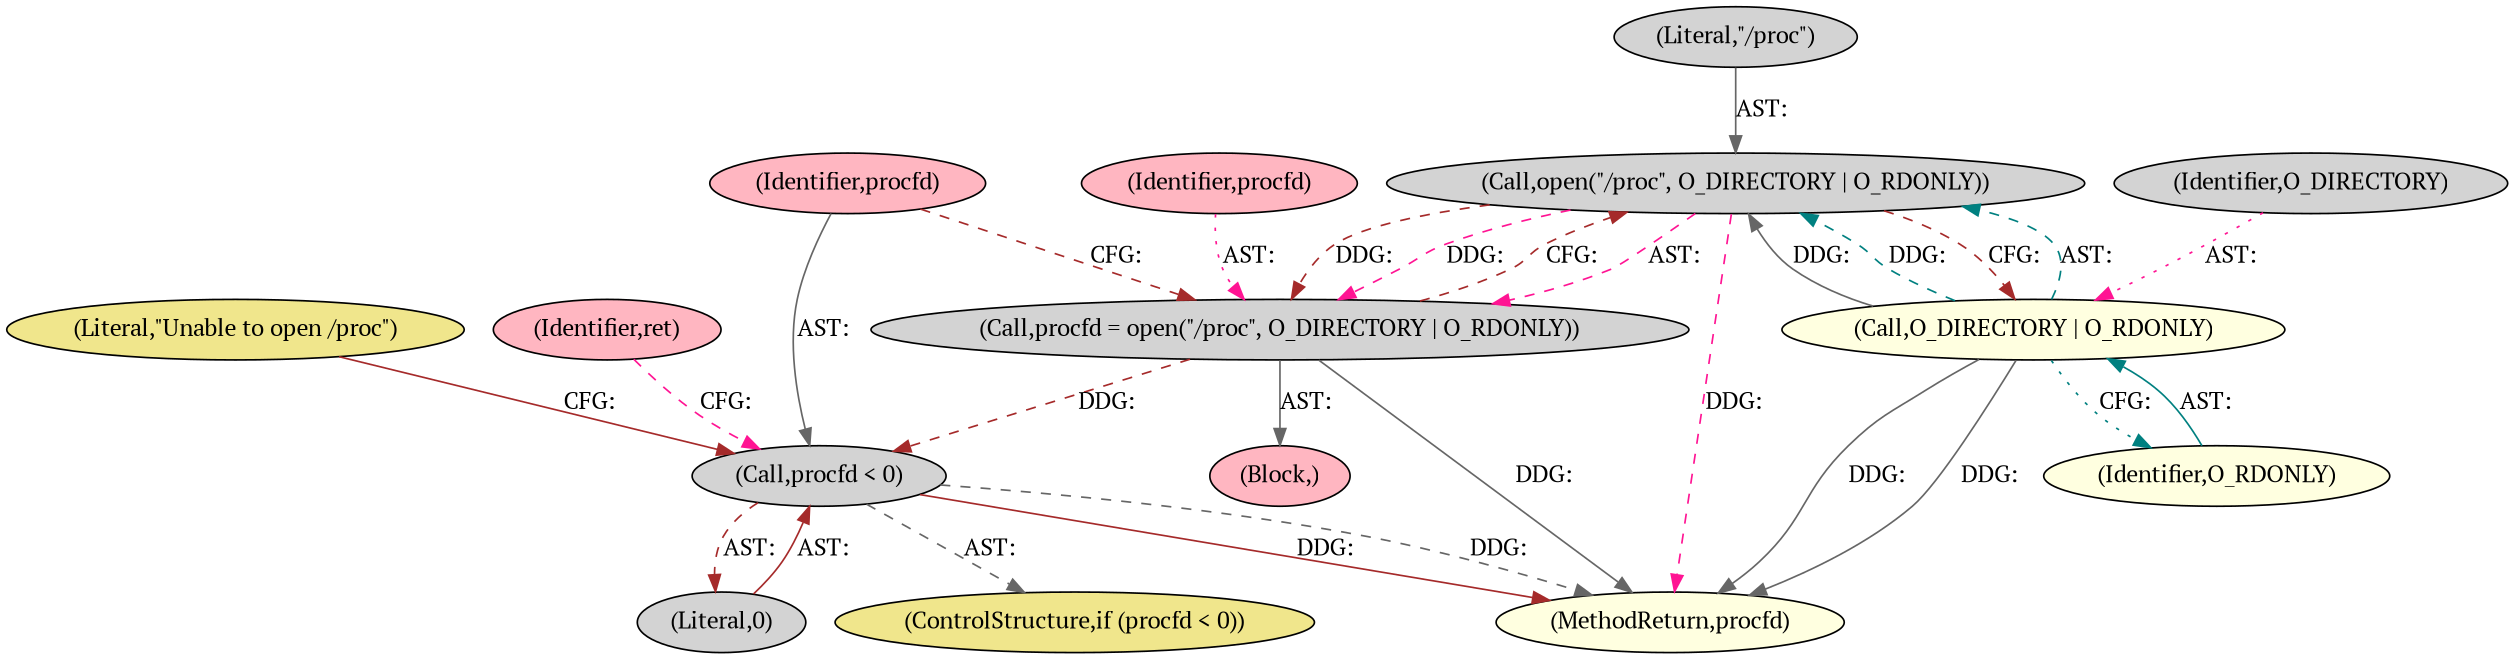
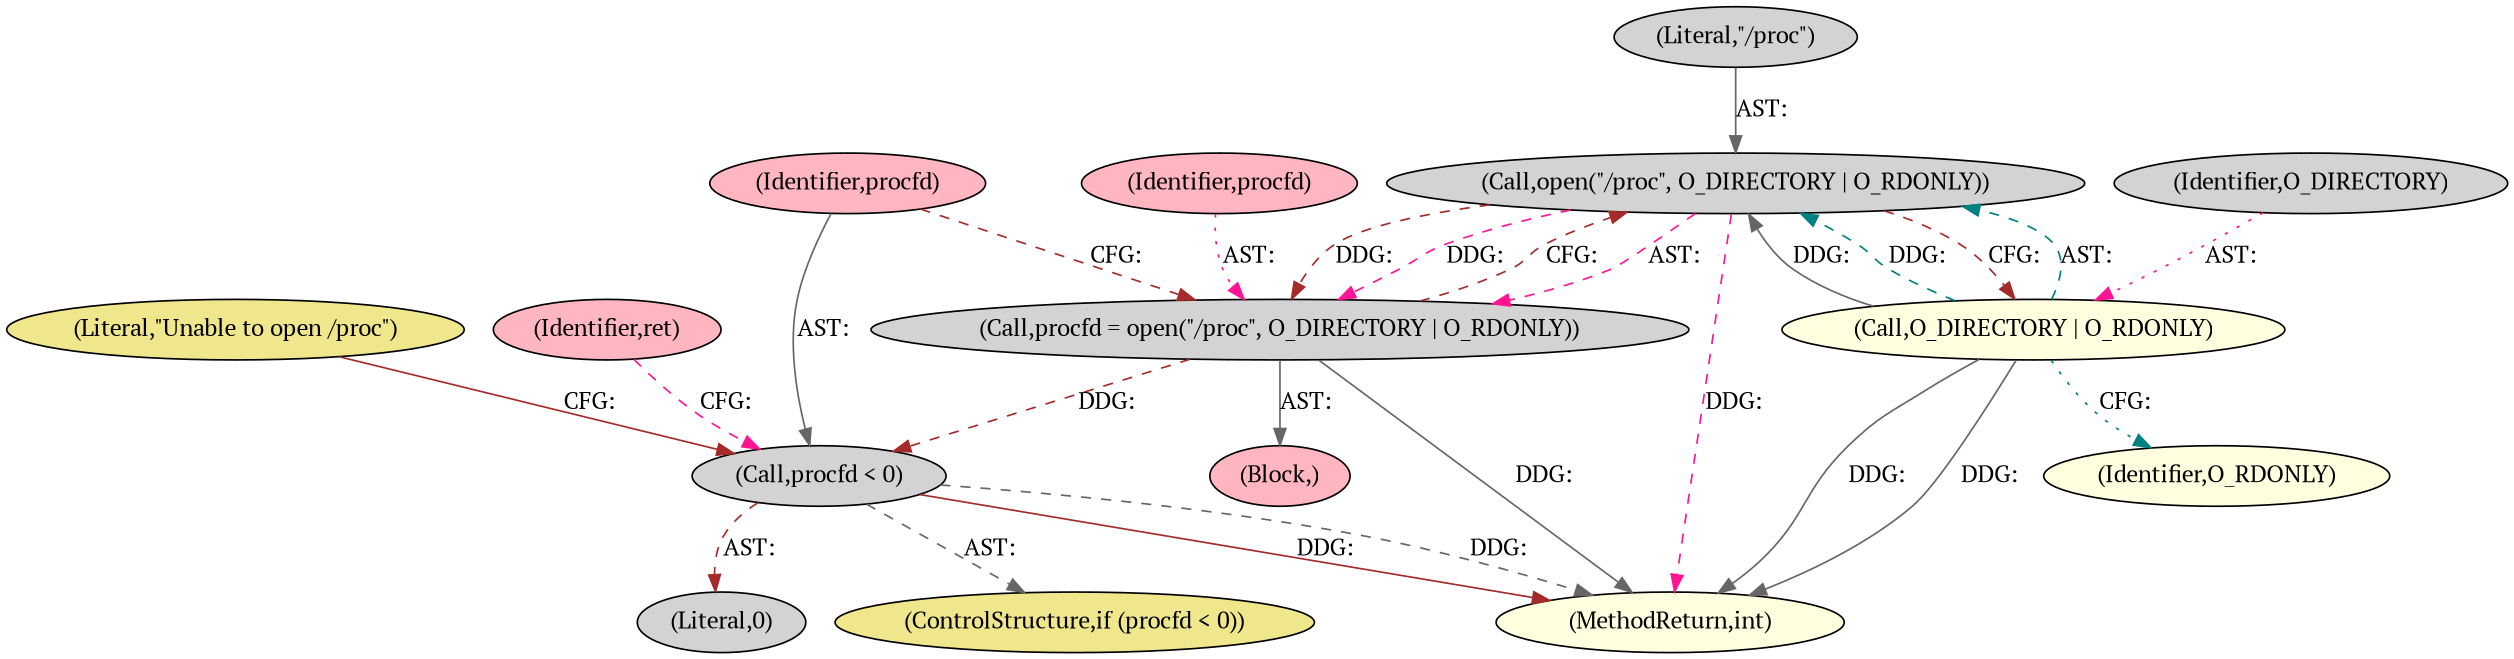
edge "(Identifier,O_RDONLY)" -> "(Call,O_DIRECTORY | O_RDONLY)": removed, label "AST:"
edge "(Literal,0)" -> "(Call,procfd < 0)": removed, label "AST:"
node "(MethodReturn,procfd)": label "(MethodReturn,procfd)" -> "(MethodReturn,int)"
